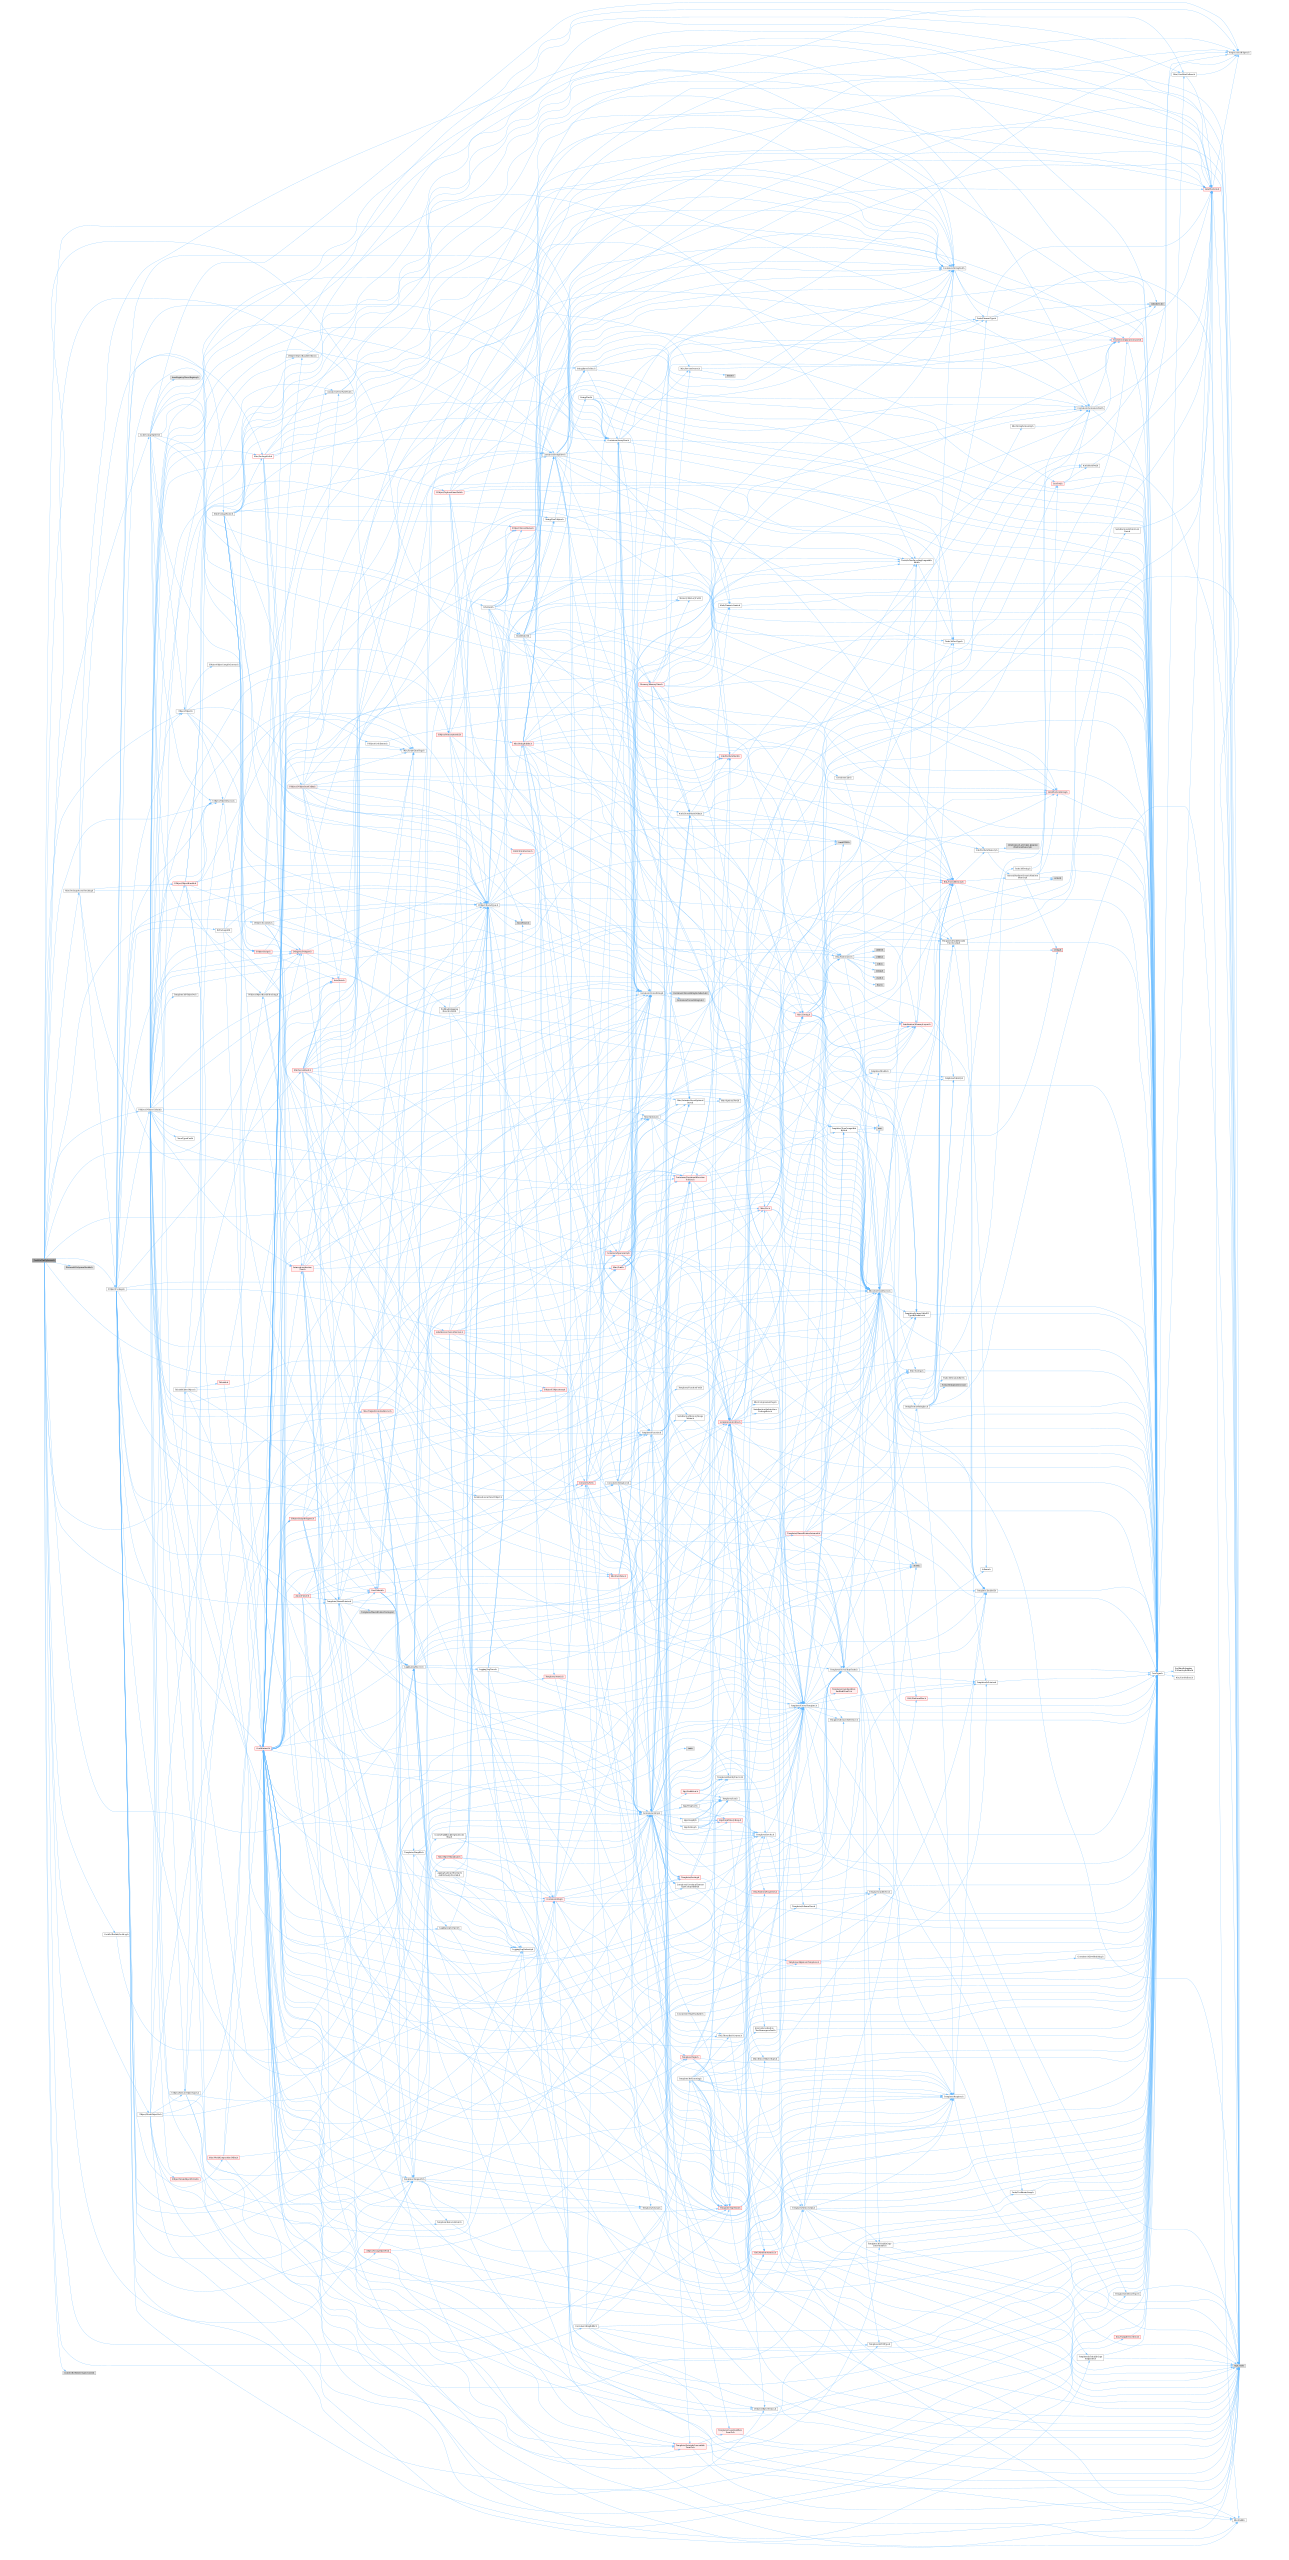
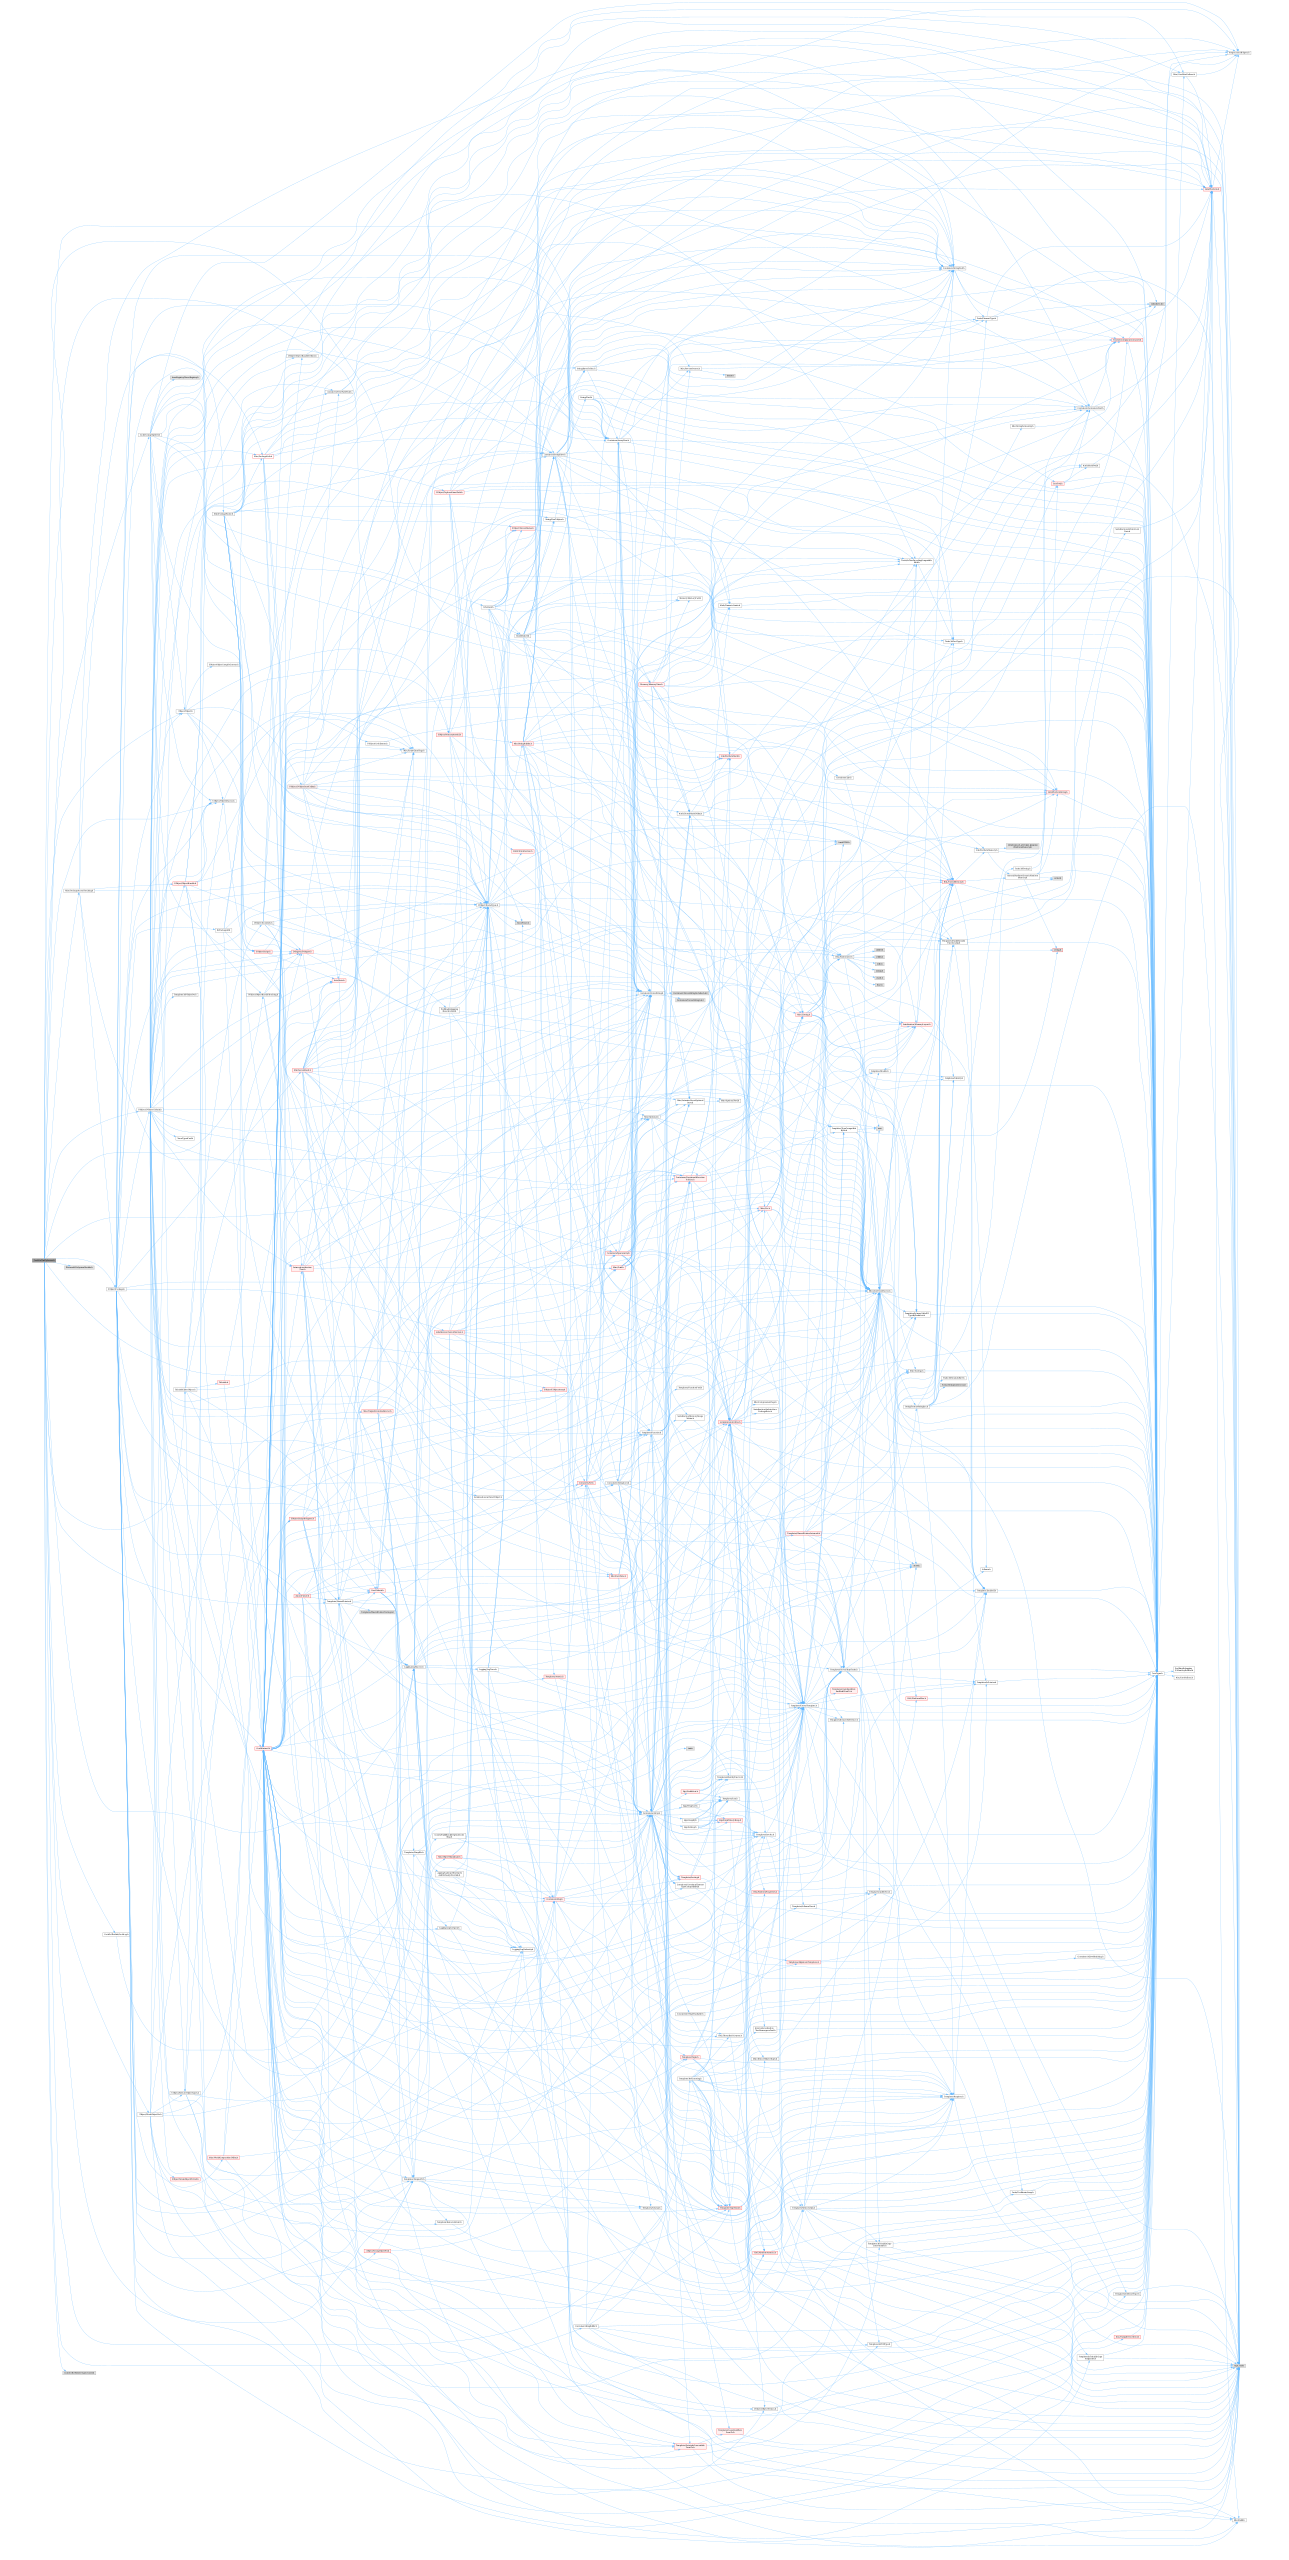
edge "CookOnTheFlyServer.h" -> "UObject/ICookInfo.h": now "TickableEditorObject.h" -> "UObject/ICookInfo.h"
edge "Templates/Models.h" -> "Serialization/MemoryLayout.h": reversed
edge "UObject/UObjectBaseUtility.h" -> "UObject/ObjectVersion.h": removed
